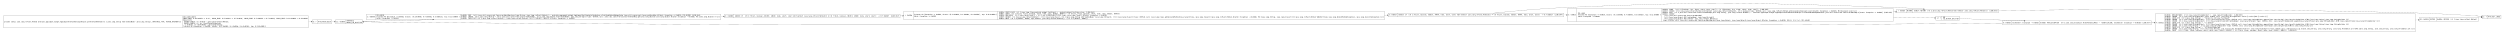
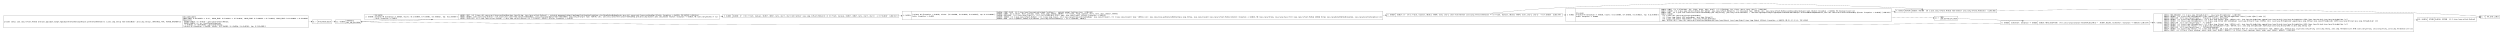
node "11: 0x0000": text "CROSS_TOP_SPLITTER" -> "EXC_TOP_SPLITTER"
